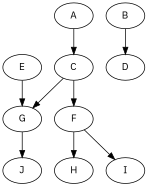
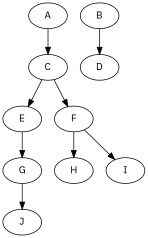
edge "C" -> "G": now "C" -> "E"
